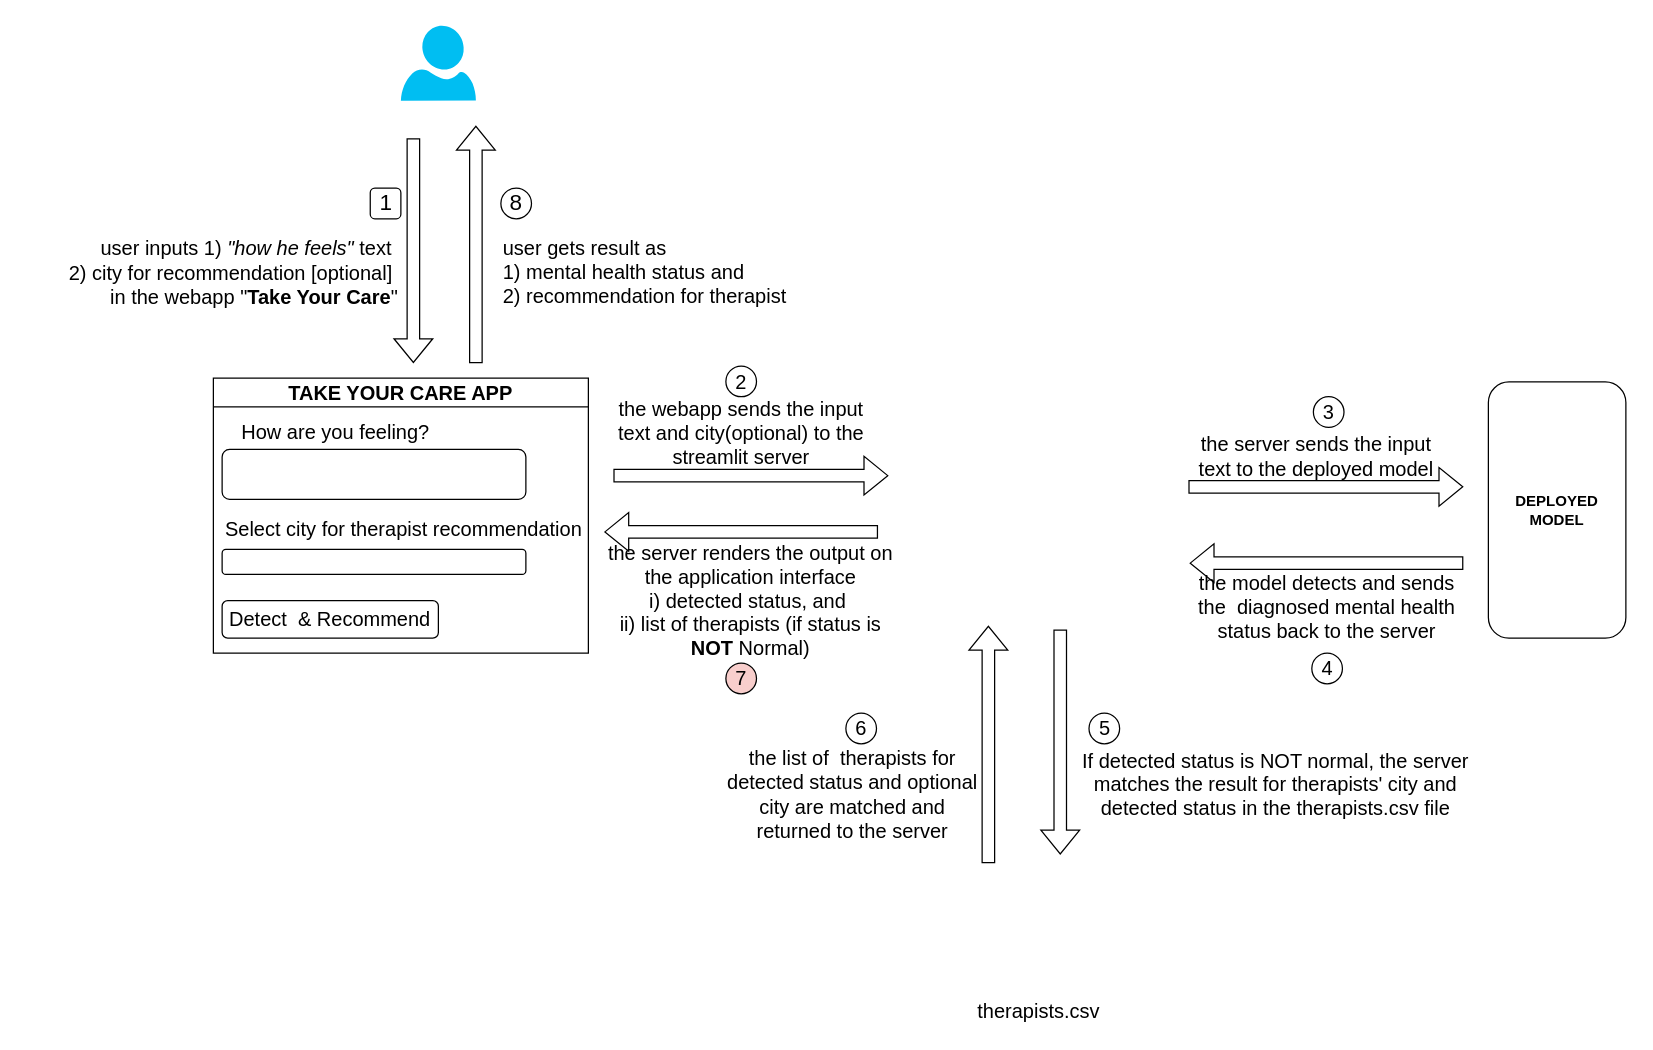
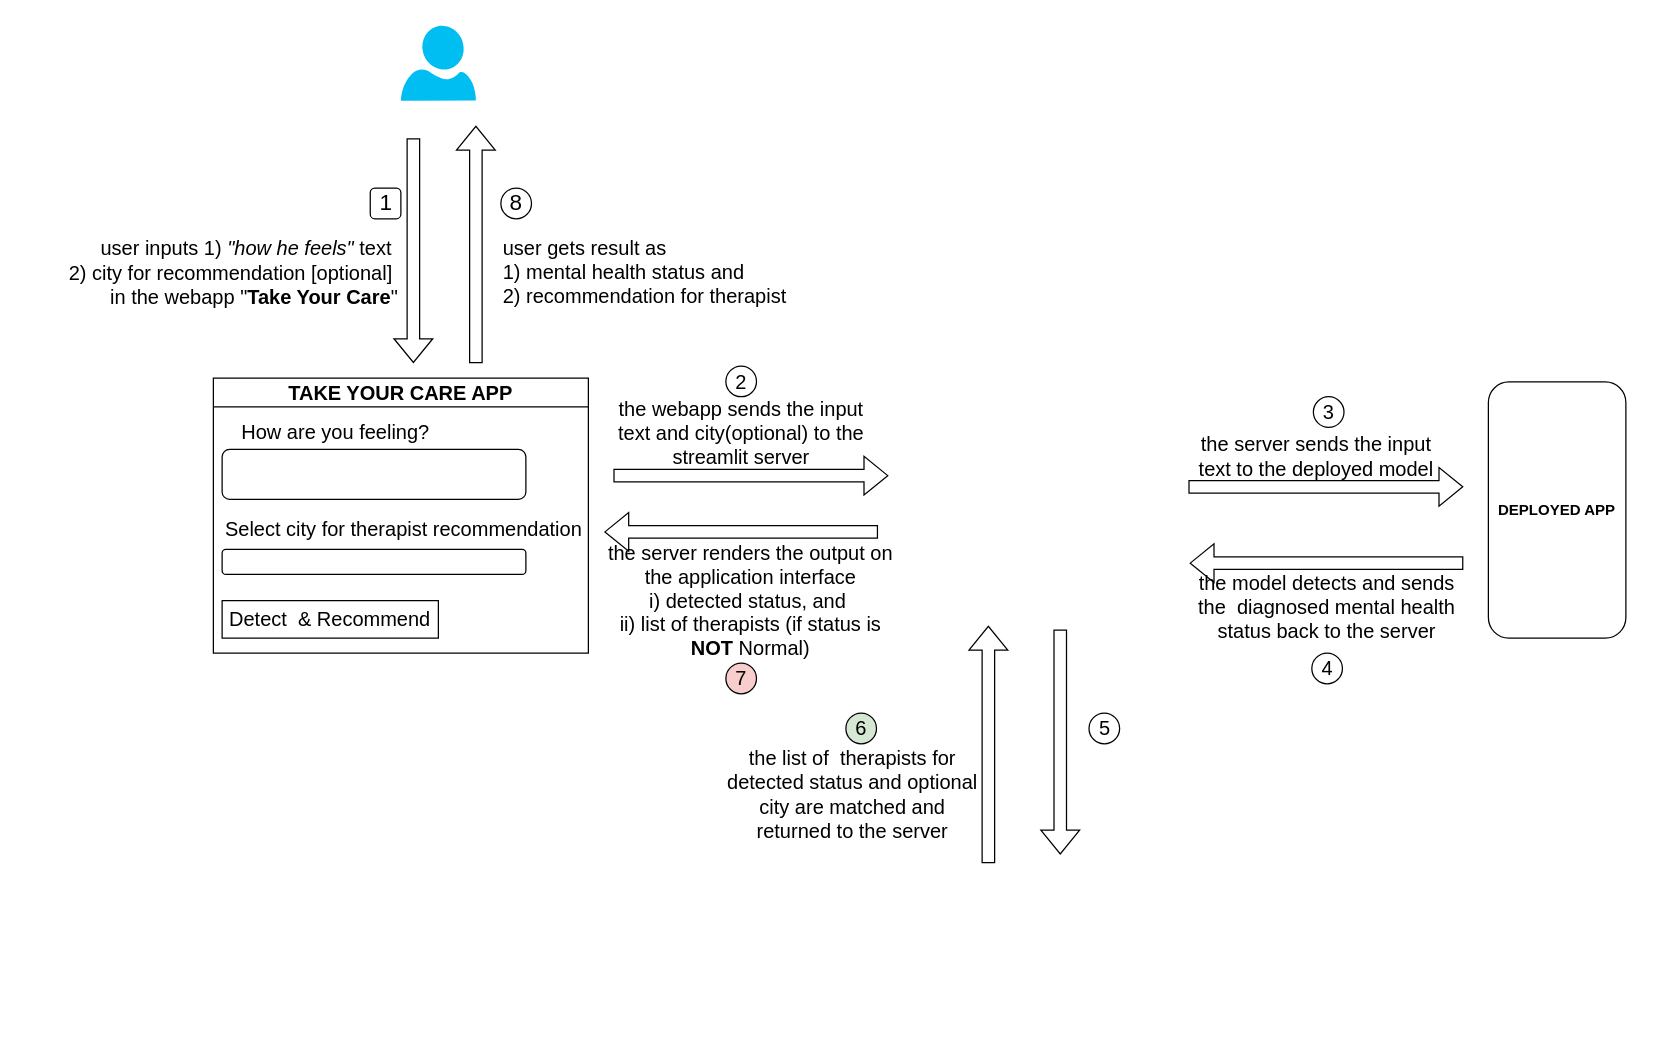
node "DEPLOYED MODEL": label "DEPLOYED MODEL" -> "DEPLOYED APP"
node "Detect & Recommend": shape rounded rectangle -> rectangle
node "6": fillcolor #ffffff -> #d5e8d4
node "If detected status is NOT normal, the server matches the result for therapists' city and detected status in the therapists.csv file": removed
node "therapists.csv": removed
